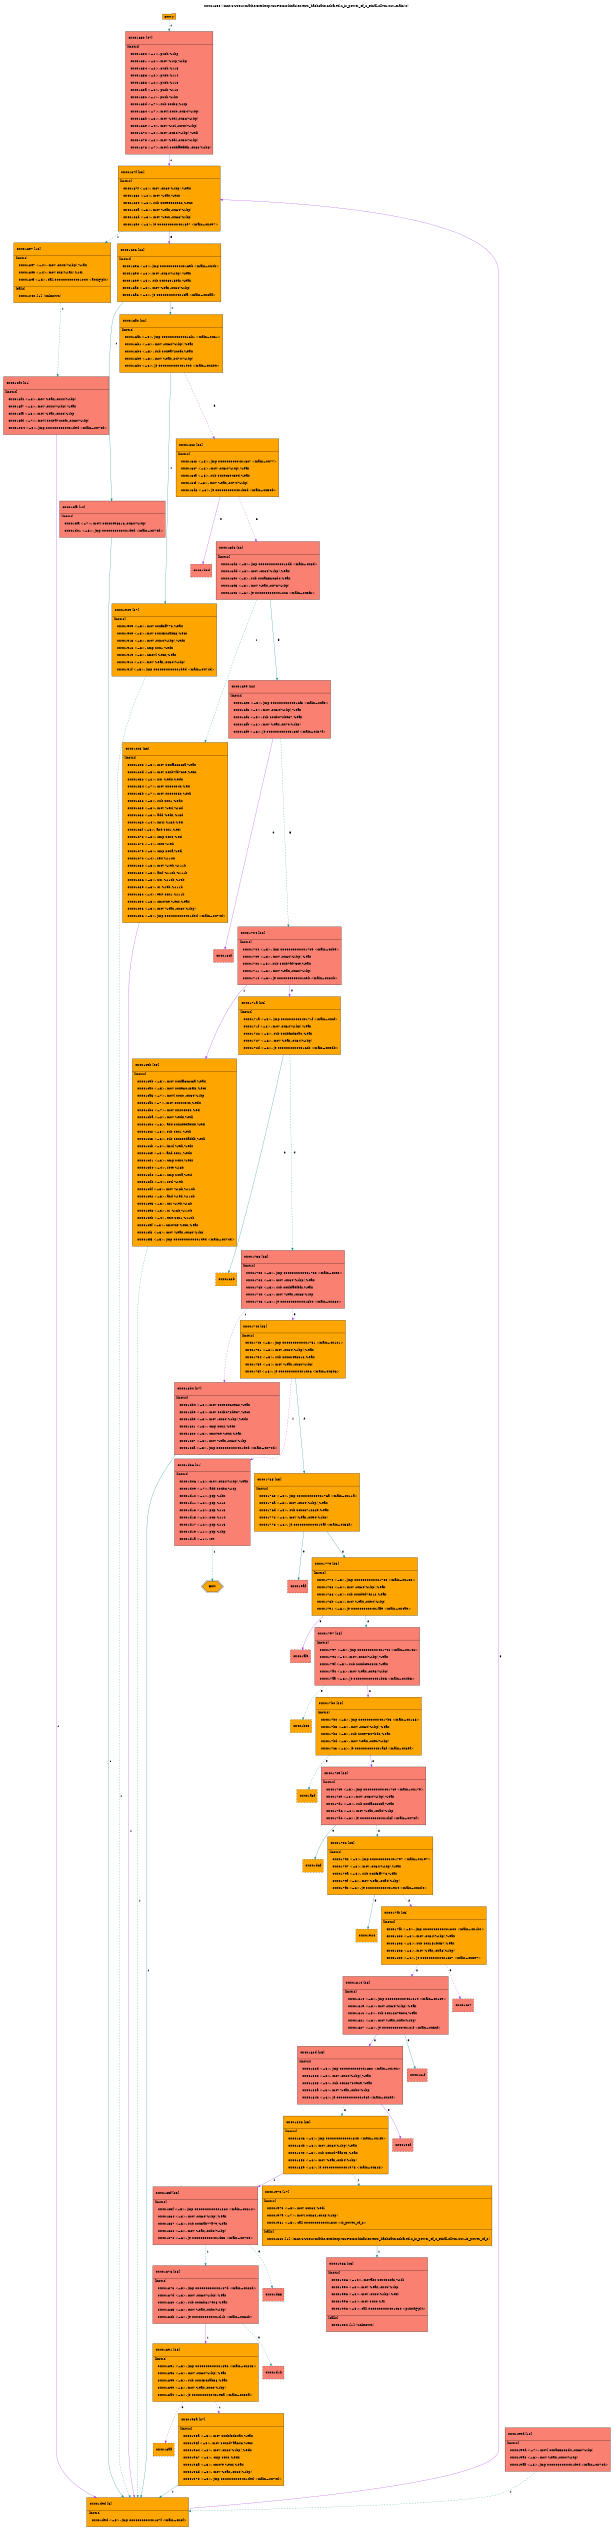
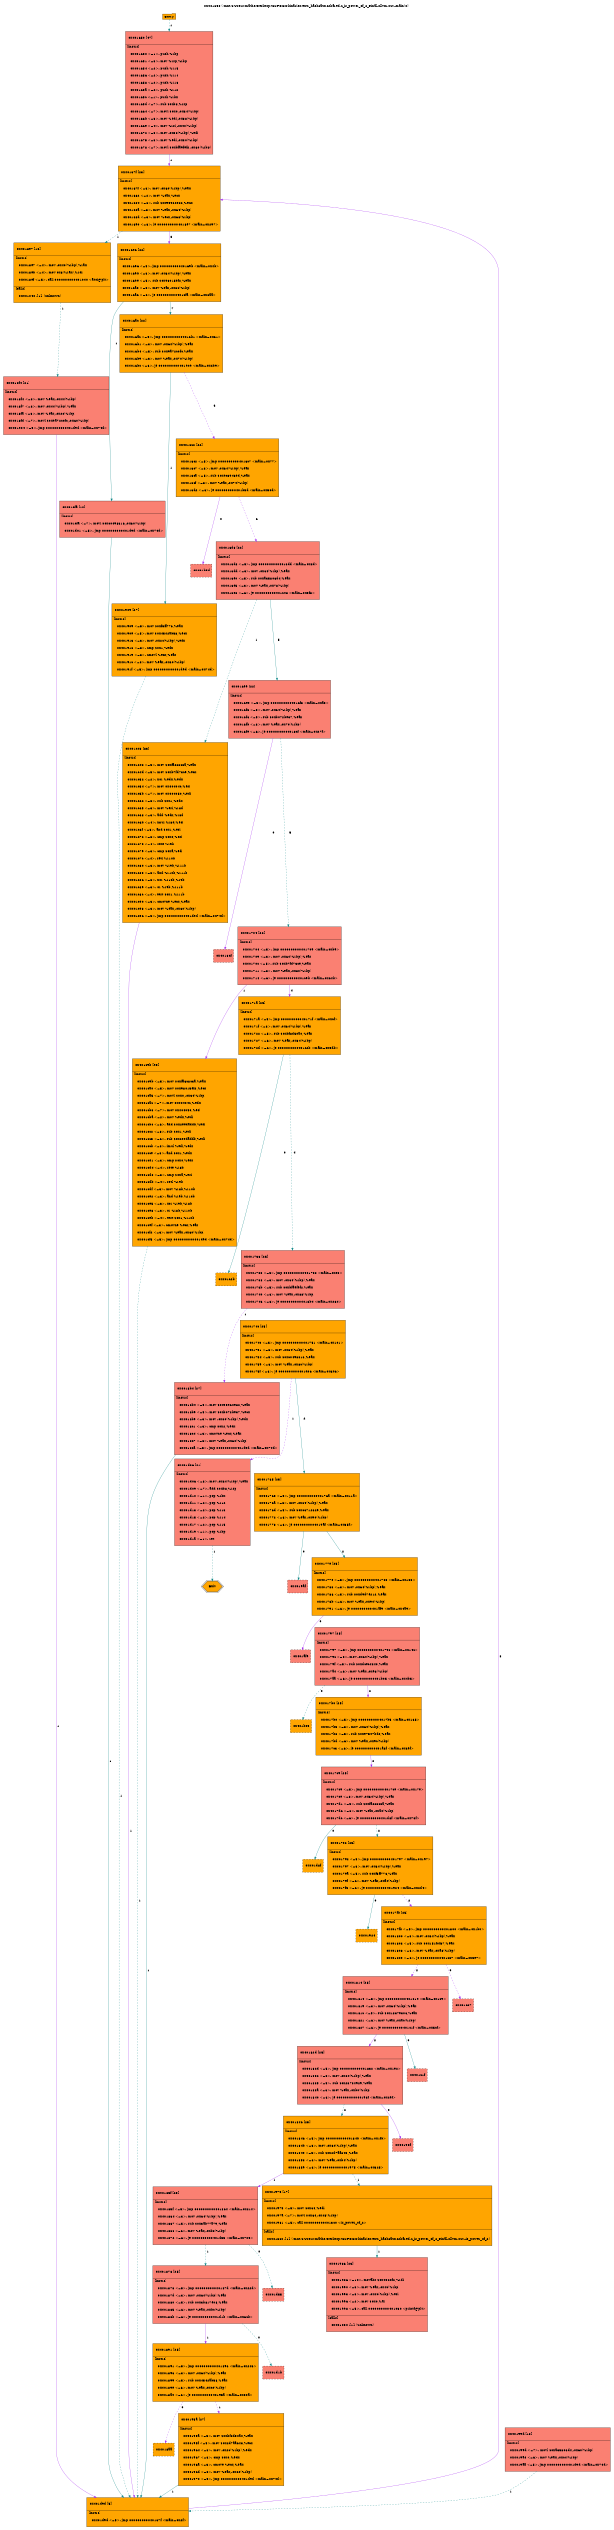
edge "0x401733 [25]" -> "0x40174c [25]": removed, label "3"
edge "0x40177e [25]" -> "0x401797 [25]": removed, label "2"
node "0x401a3f": removed
